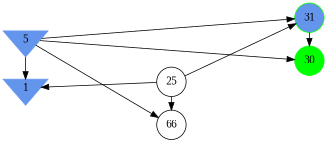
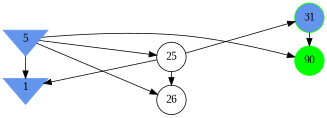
edge "5" -> "31": now "5" -> "25"
node "30": label "30" -> "90"
node "66": label "66" -> "26"
